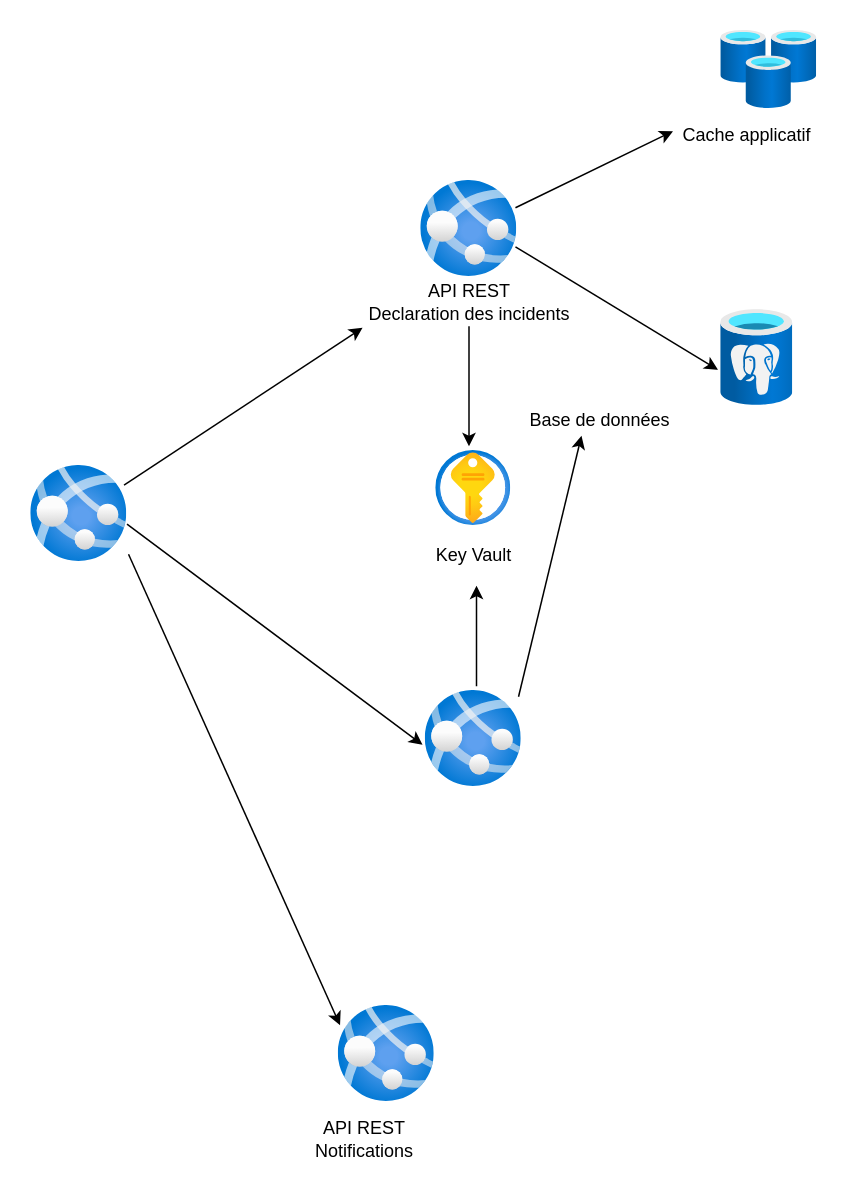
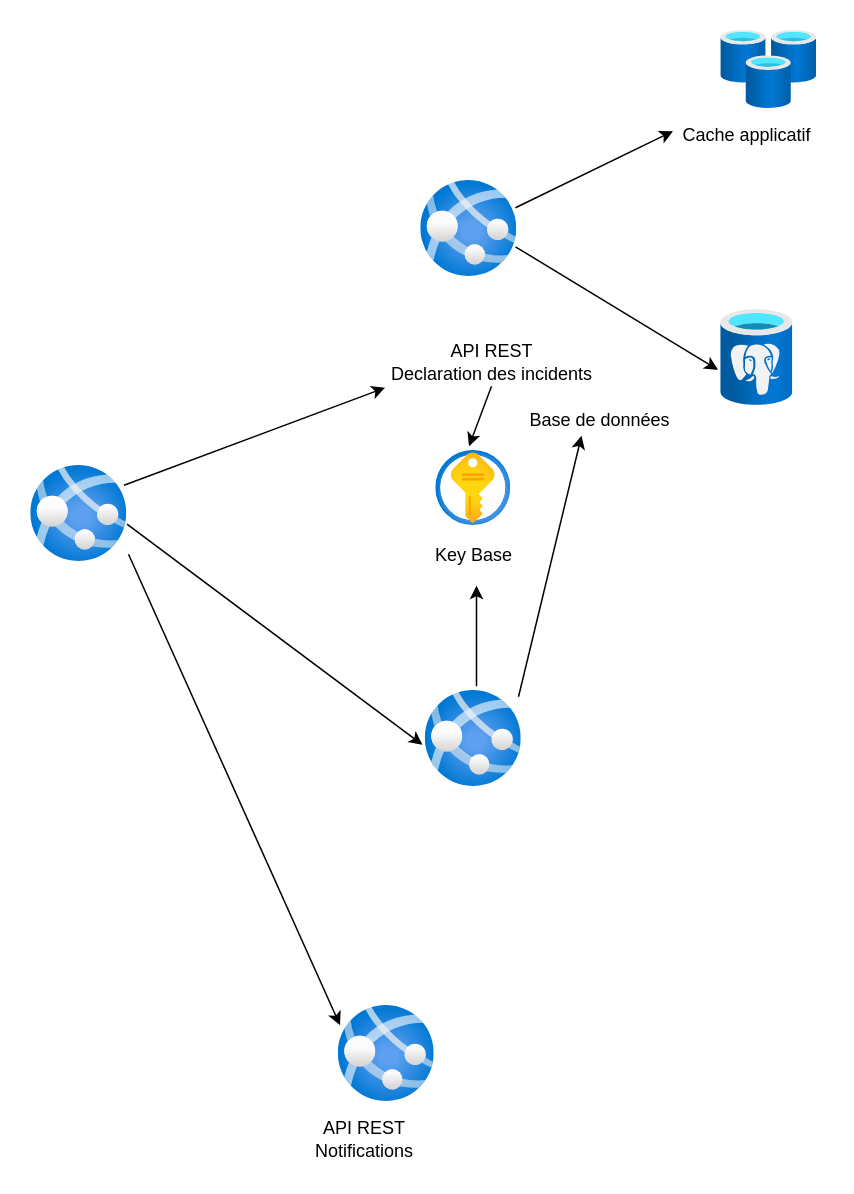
node "API REST Declaration des incidents": moved (469, 302) -> (491, 362)
node "Key Vault": label "Key Vault" -> "Key Base"
